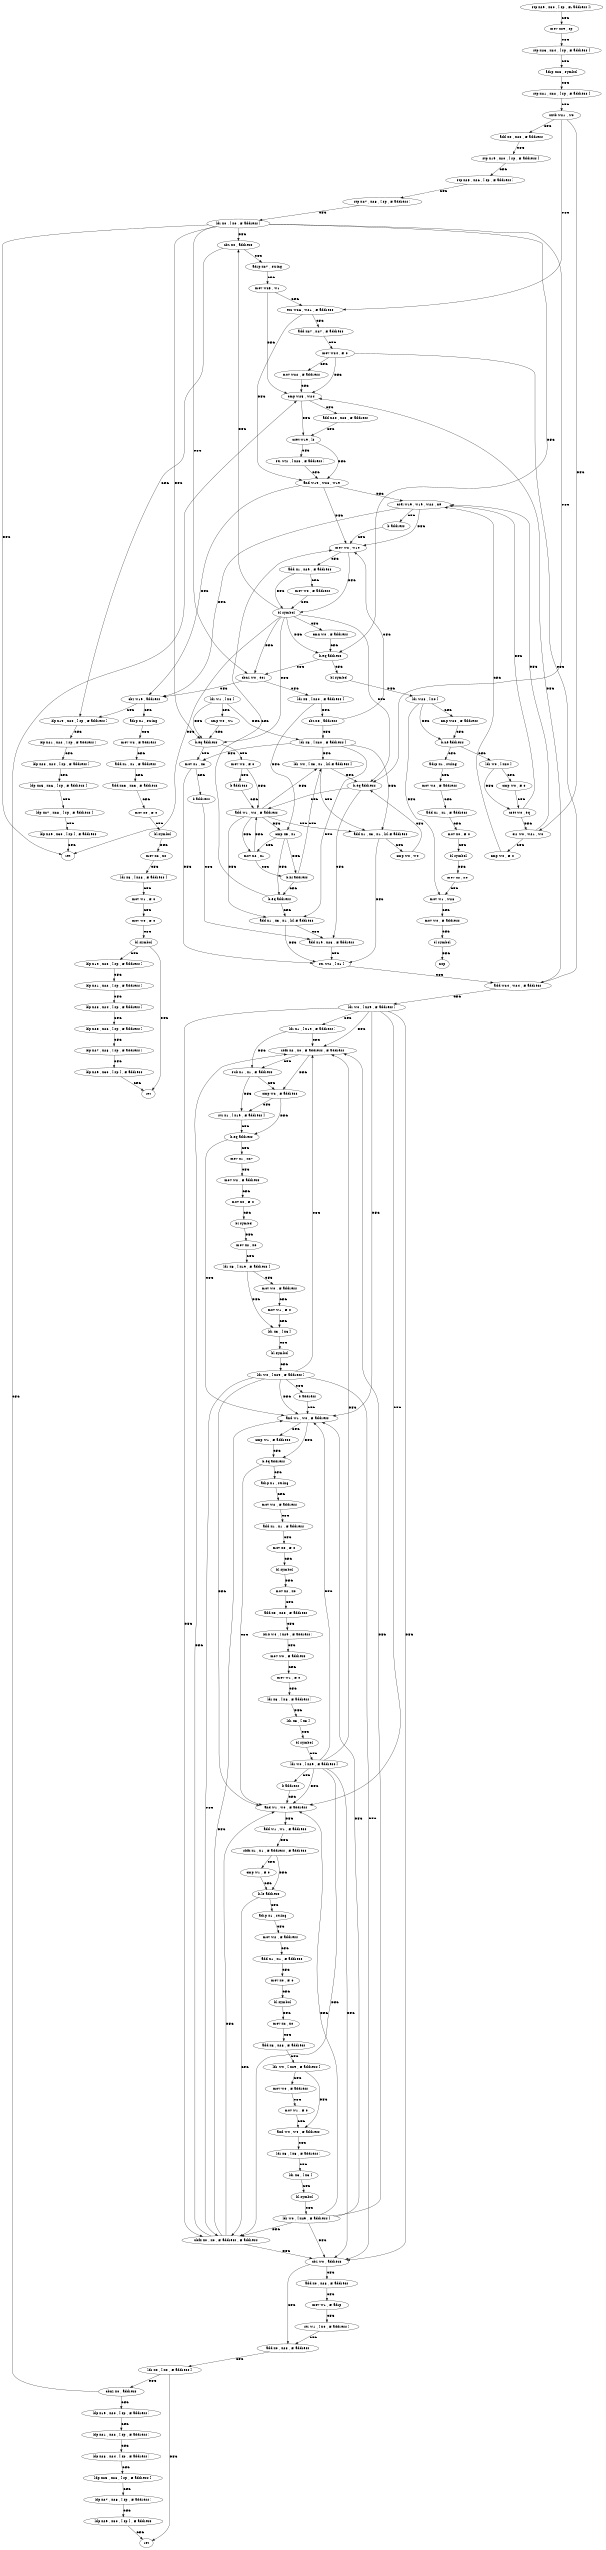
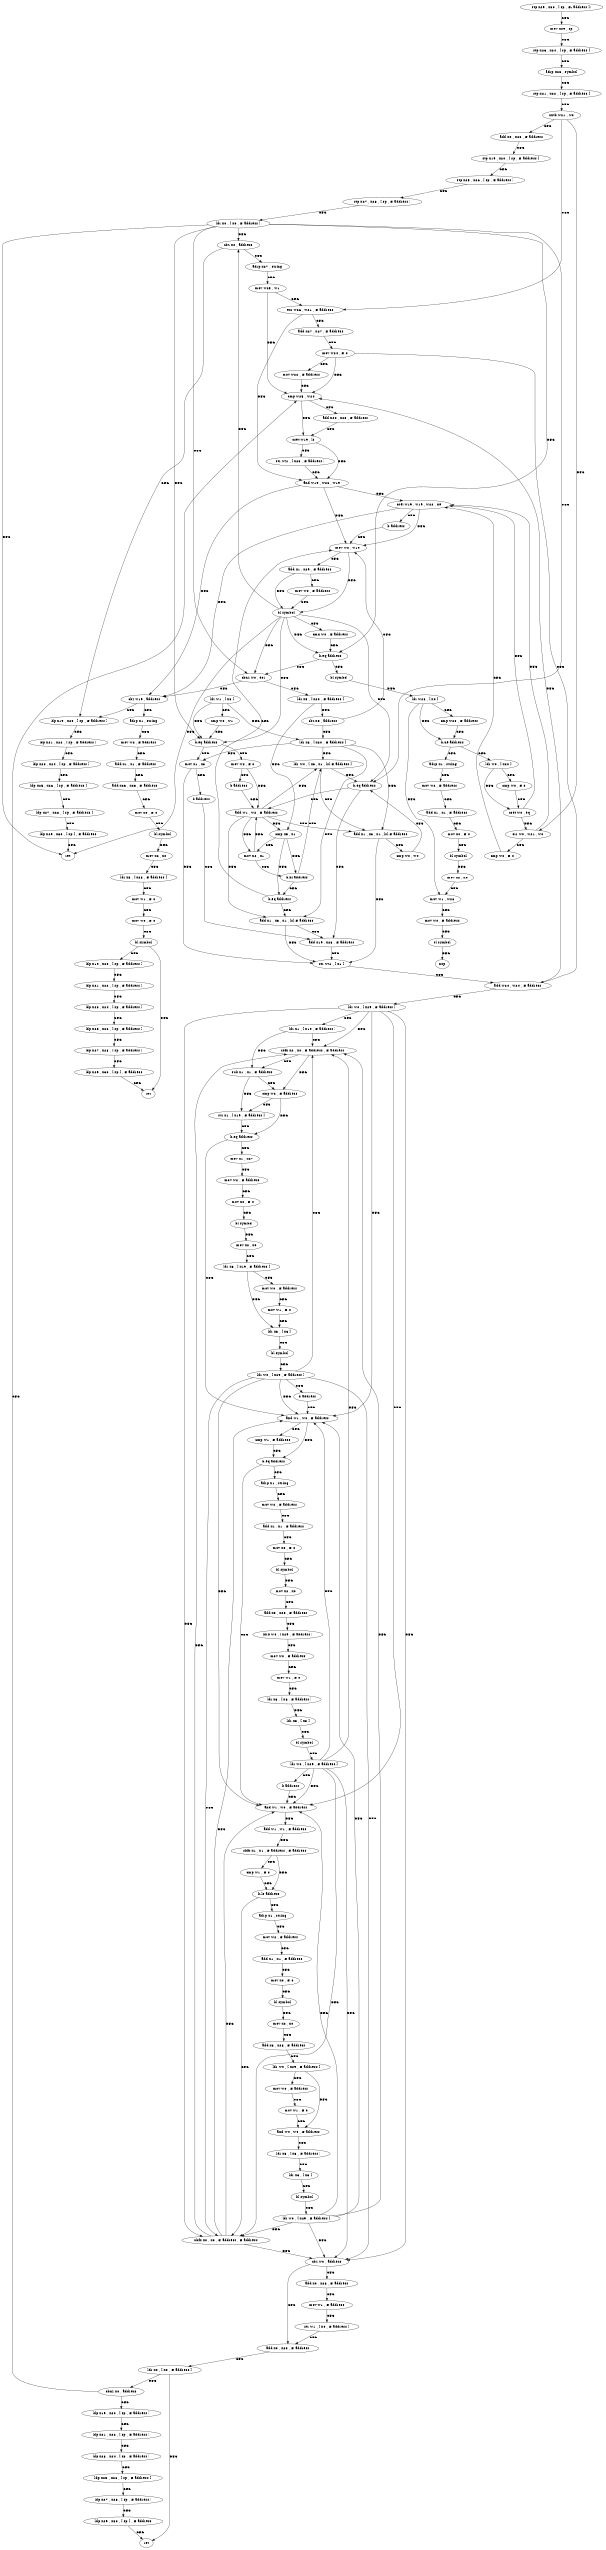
node "mov w1 , # adrp": label "mov w1 , # adrp" -> "mov w1 , # address"
